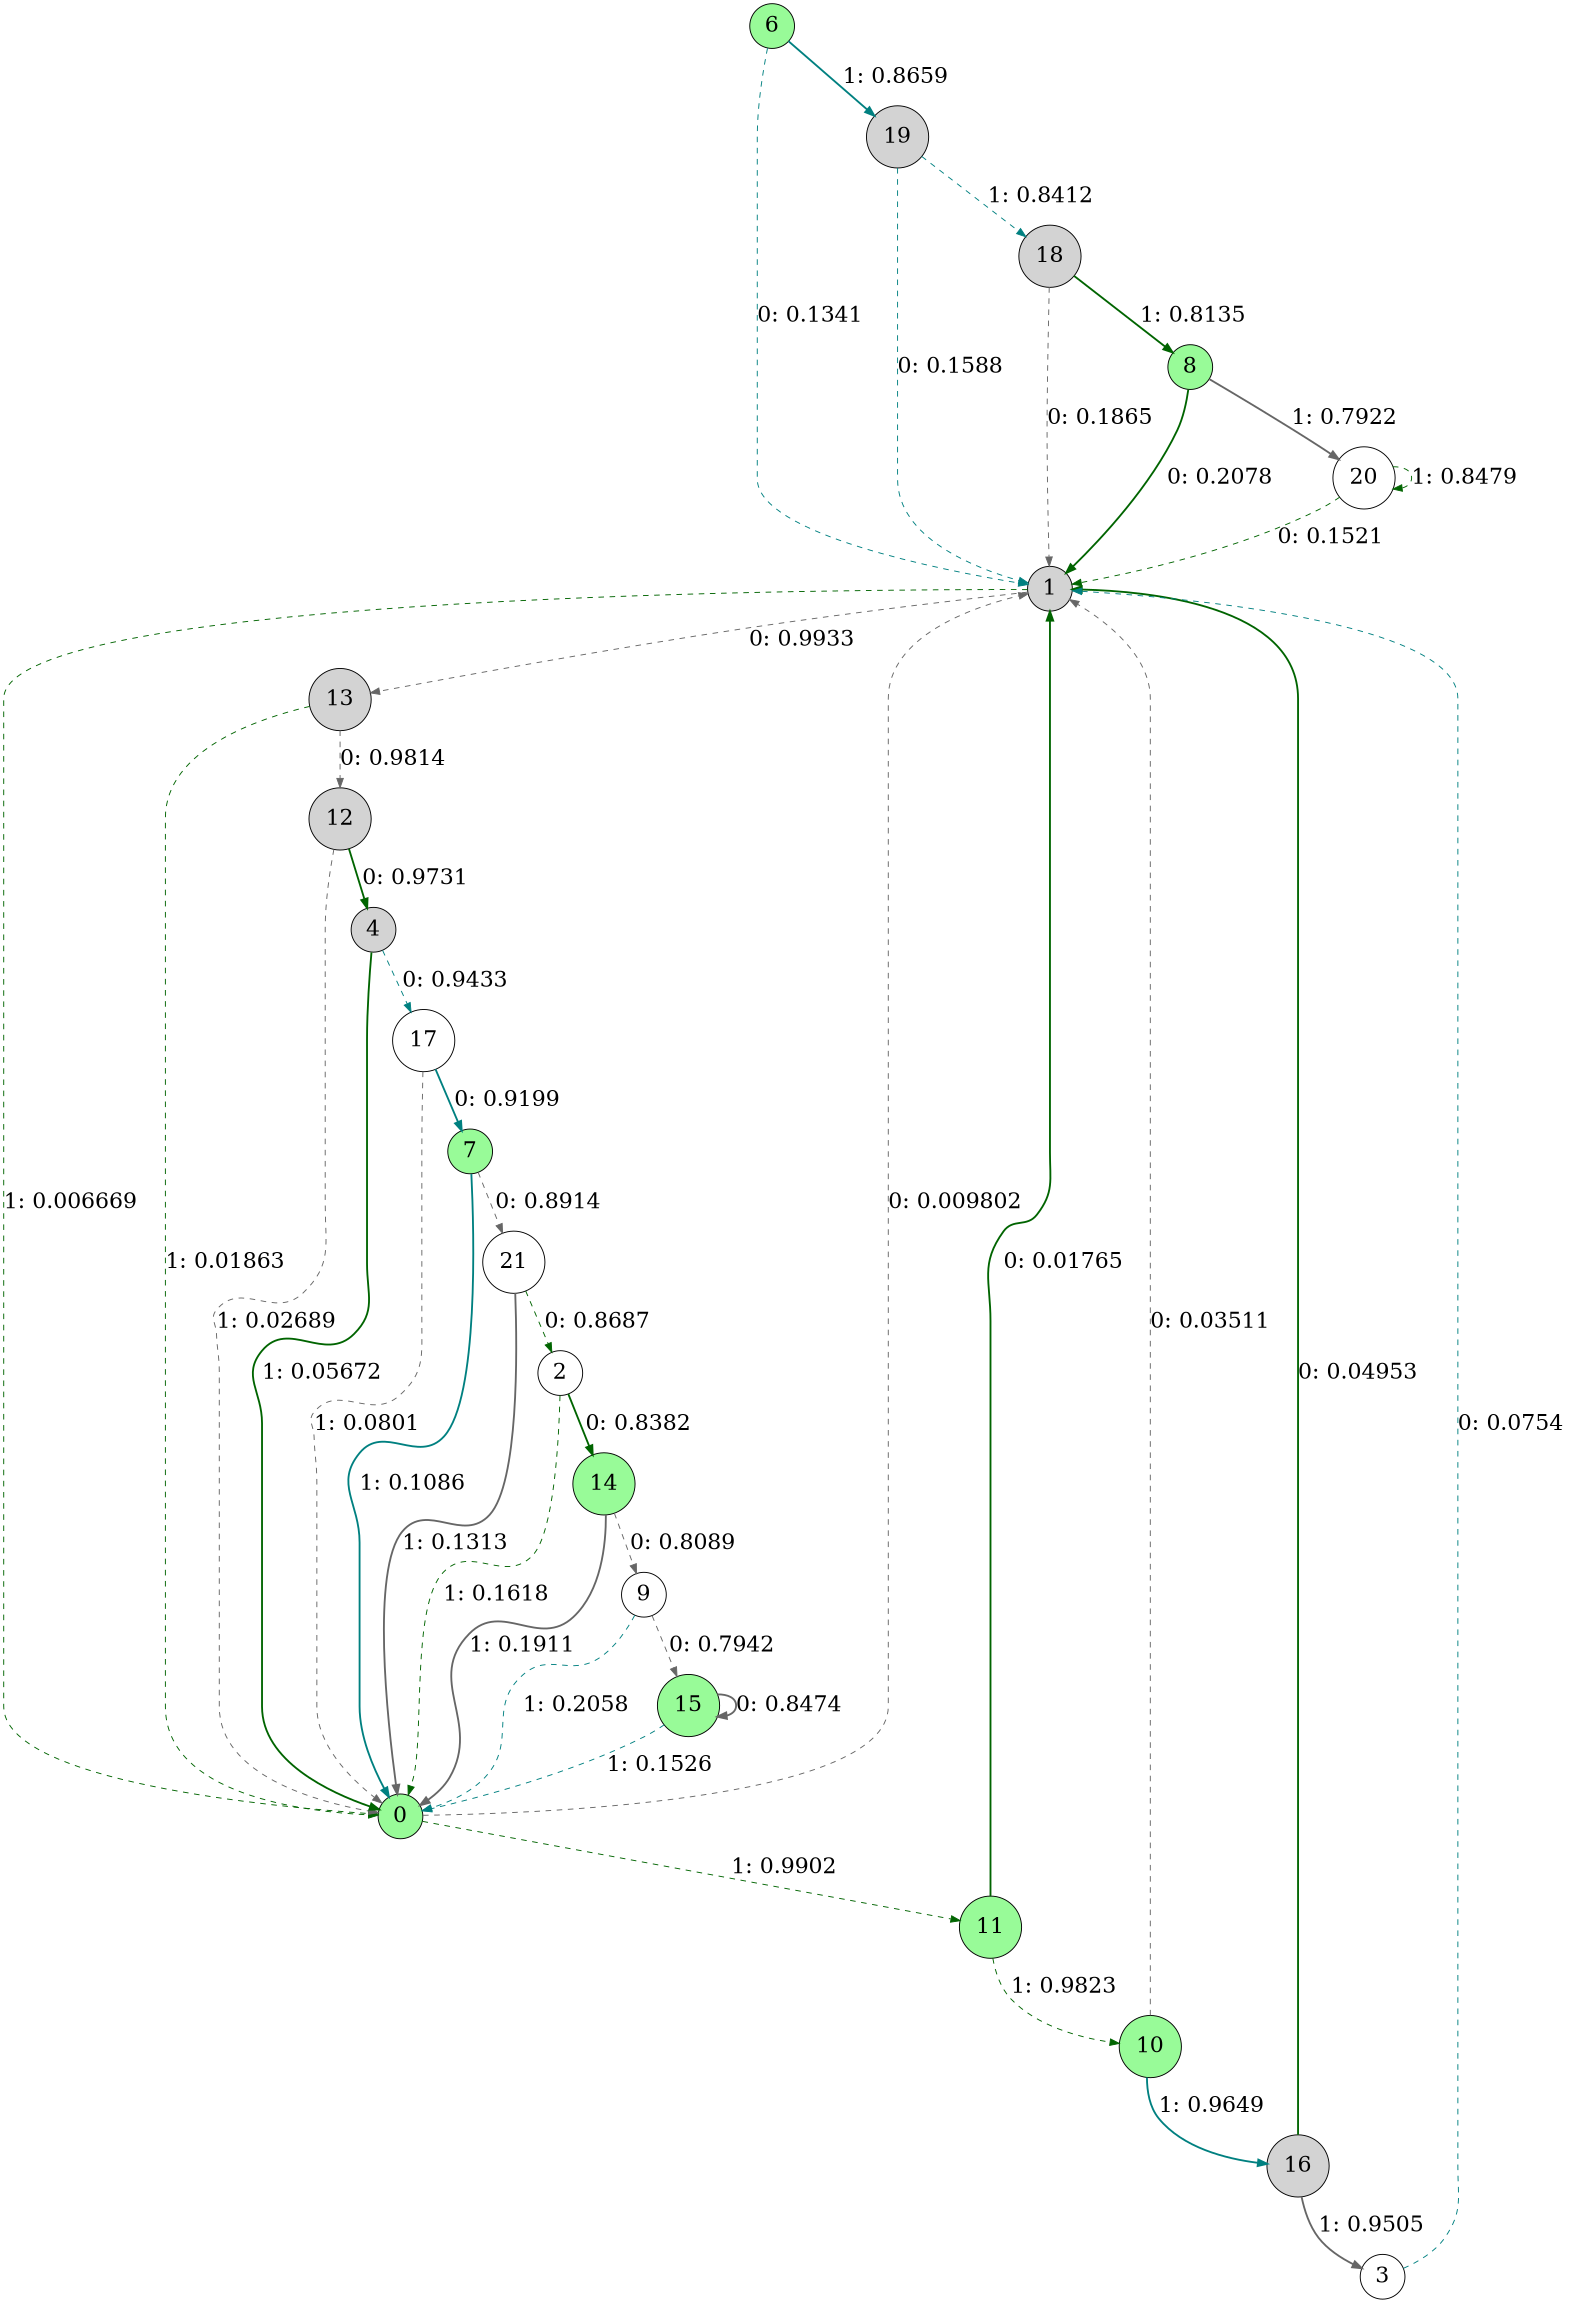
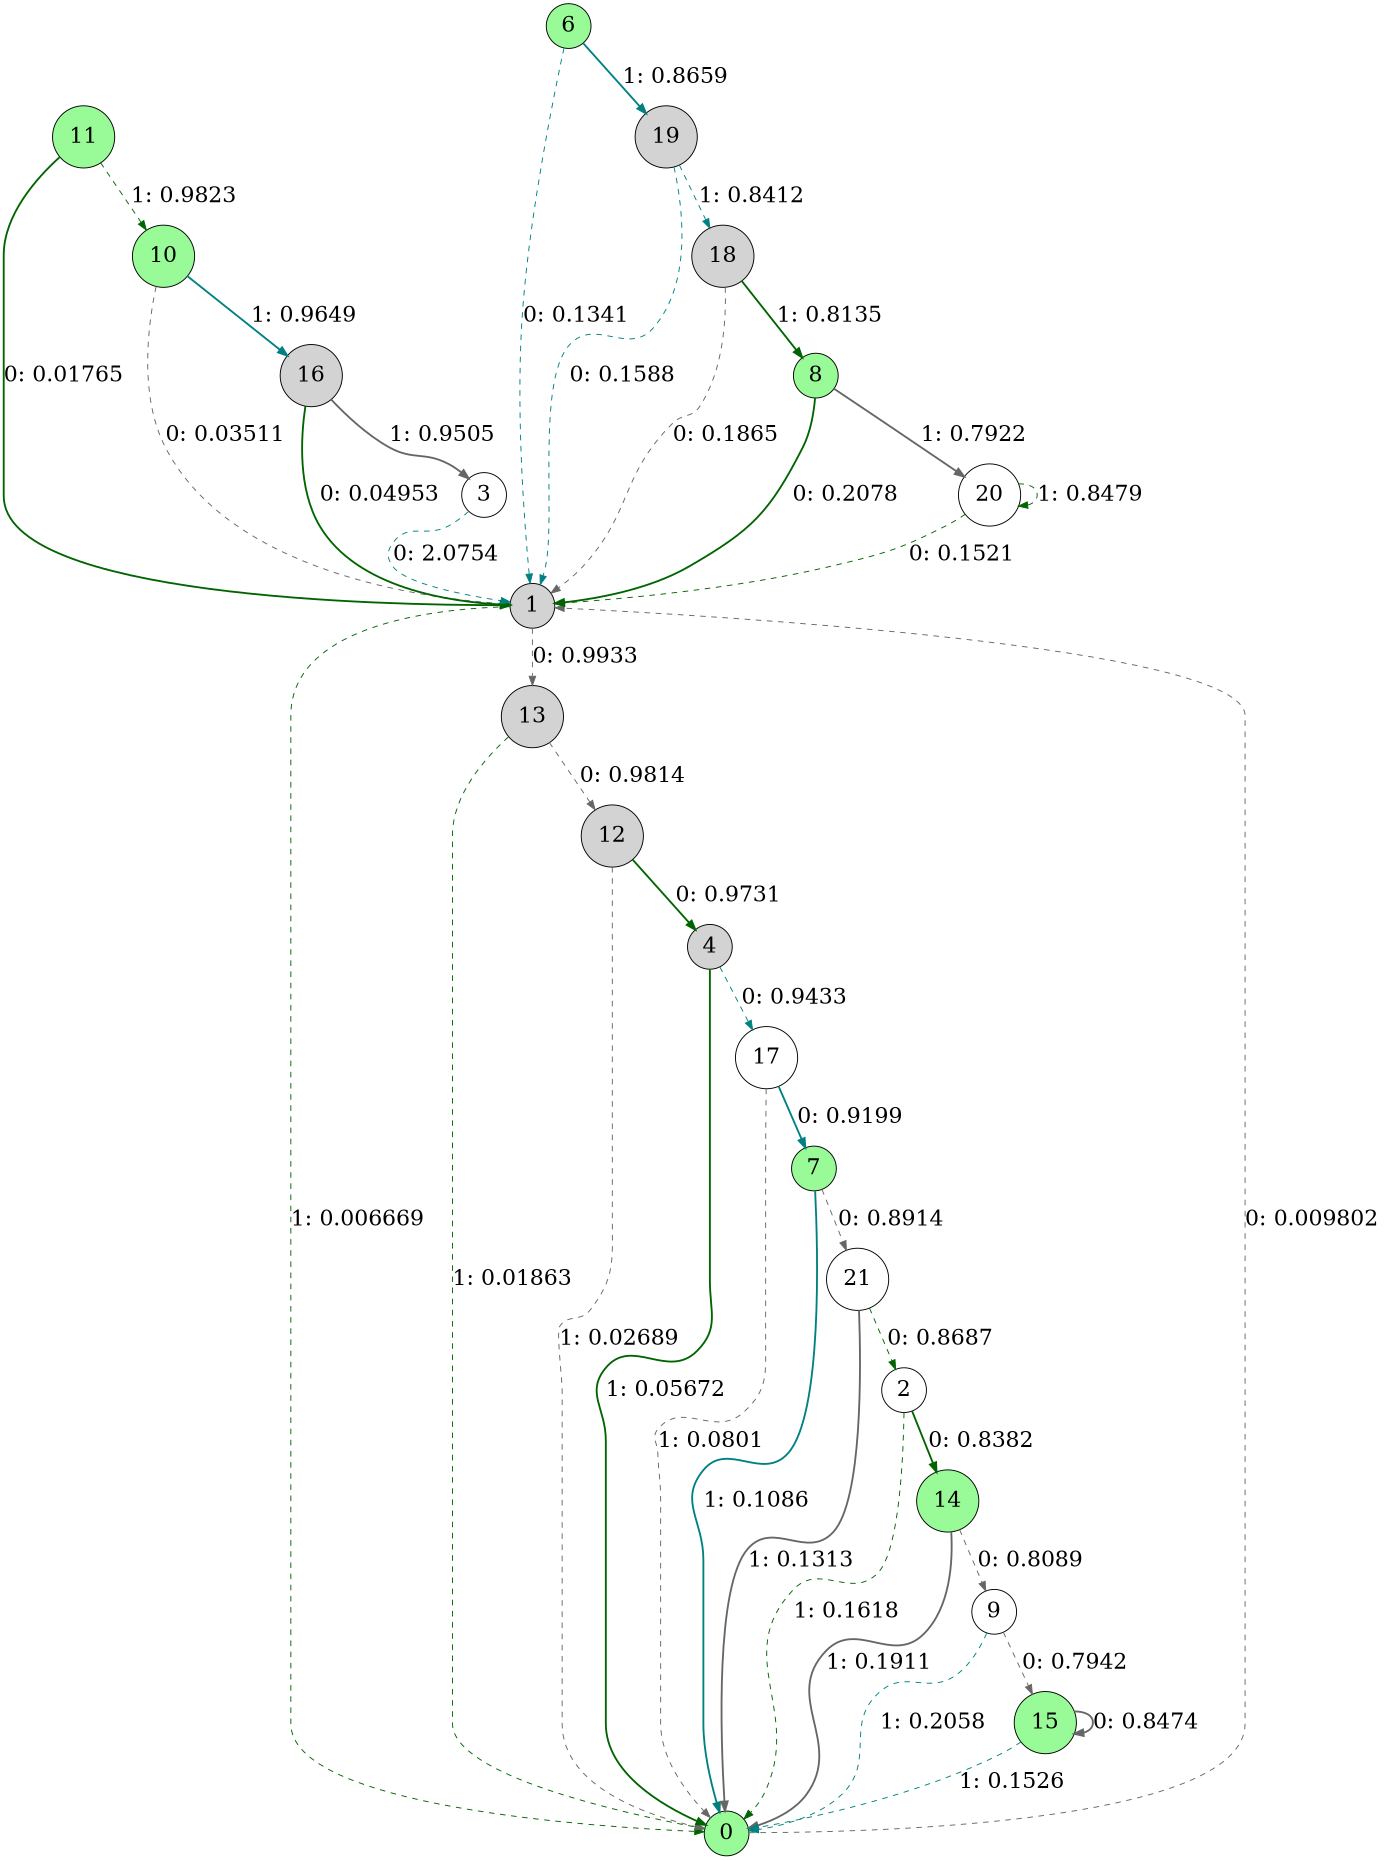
edge "3" -> "1": label "0: 0.0754   " -> "0: 2.0754   "
edge "0" -> "11": removed, label "1: 0.9902"
